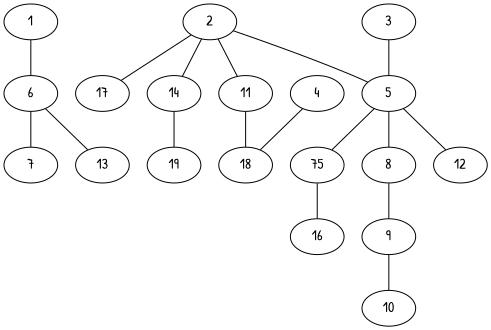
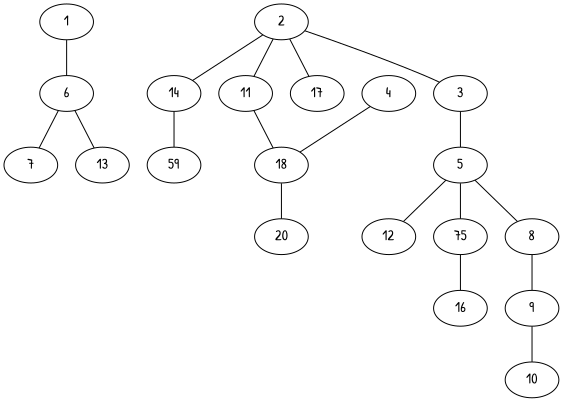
edge "2" -- "5": now "2" -- "3"
node "19": label "19" -> "59"
node "20": added
